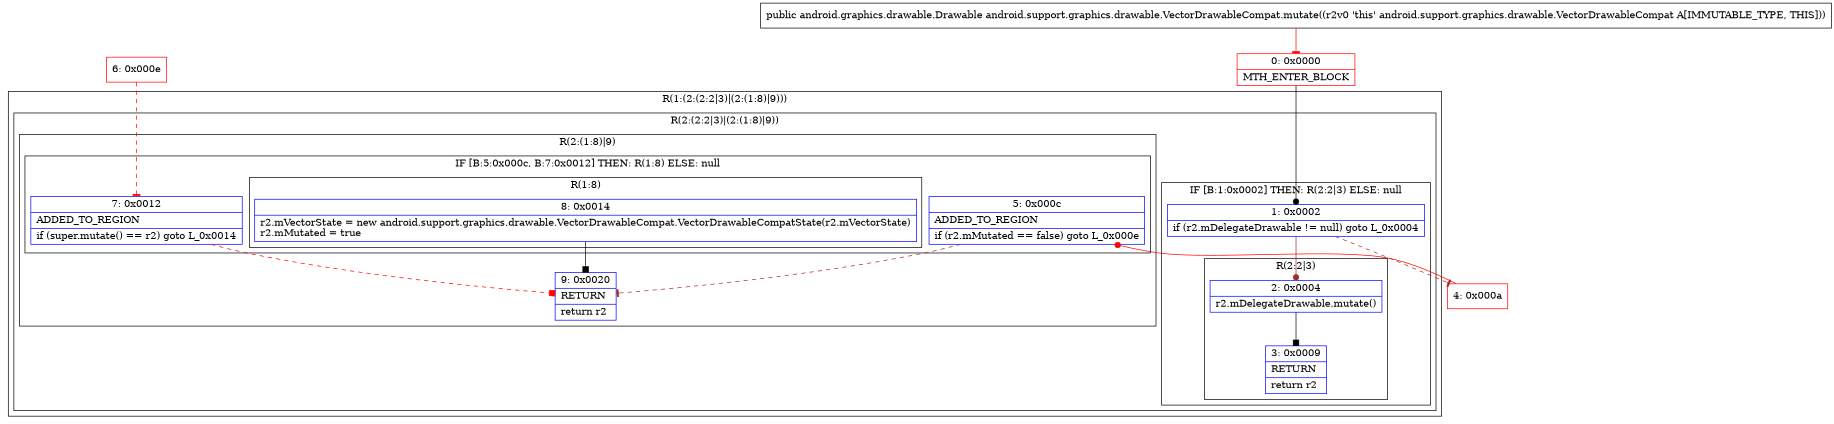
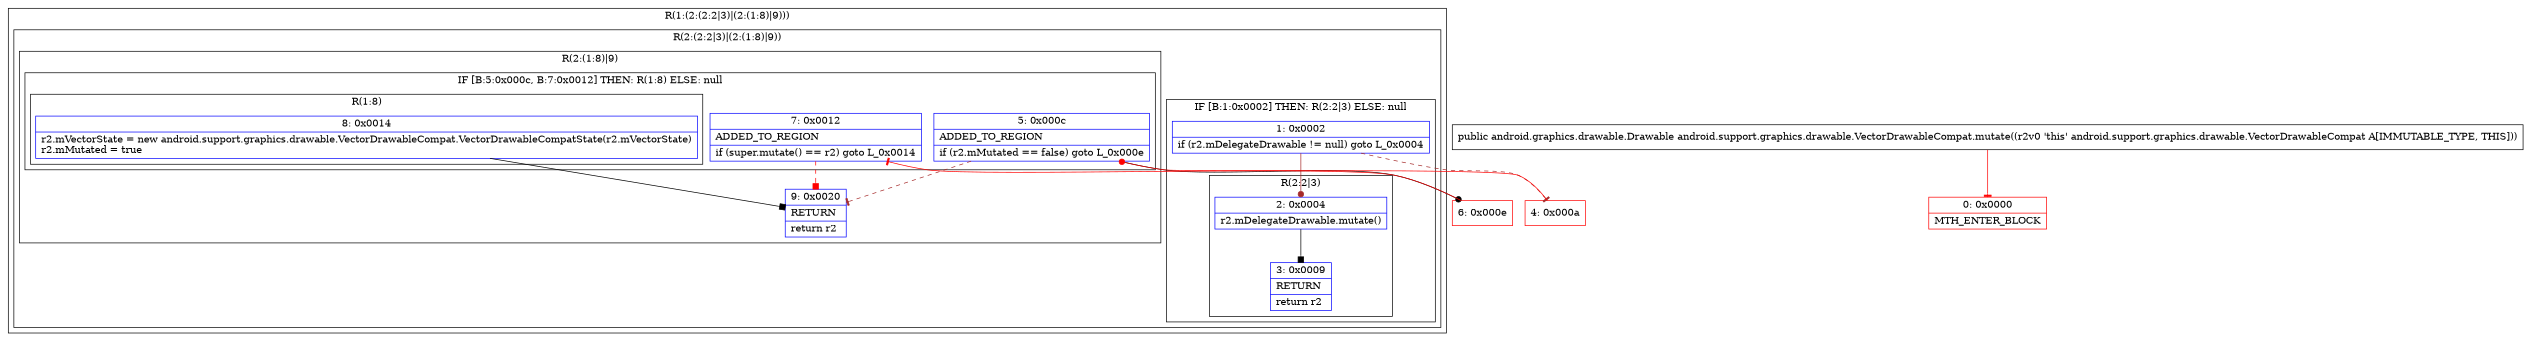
edge "6: 0x000e" -> "7: 0x0012": style dashed -> solid
edge "0: 0x0000" -> "1: 0x0002": removed
edge "5: 0x000c" -> "6: 0x000e": added
